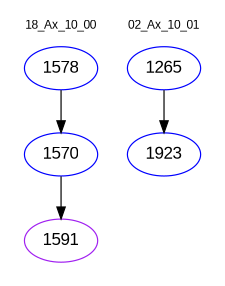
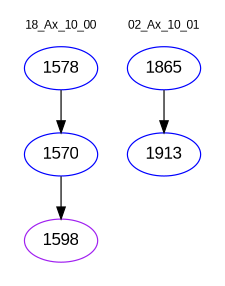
node "1265": label "1265" -> "1865"
node "1923": label "1923" -> "1913"
node "1591": label "1591" -> "1598"
